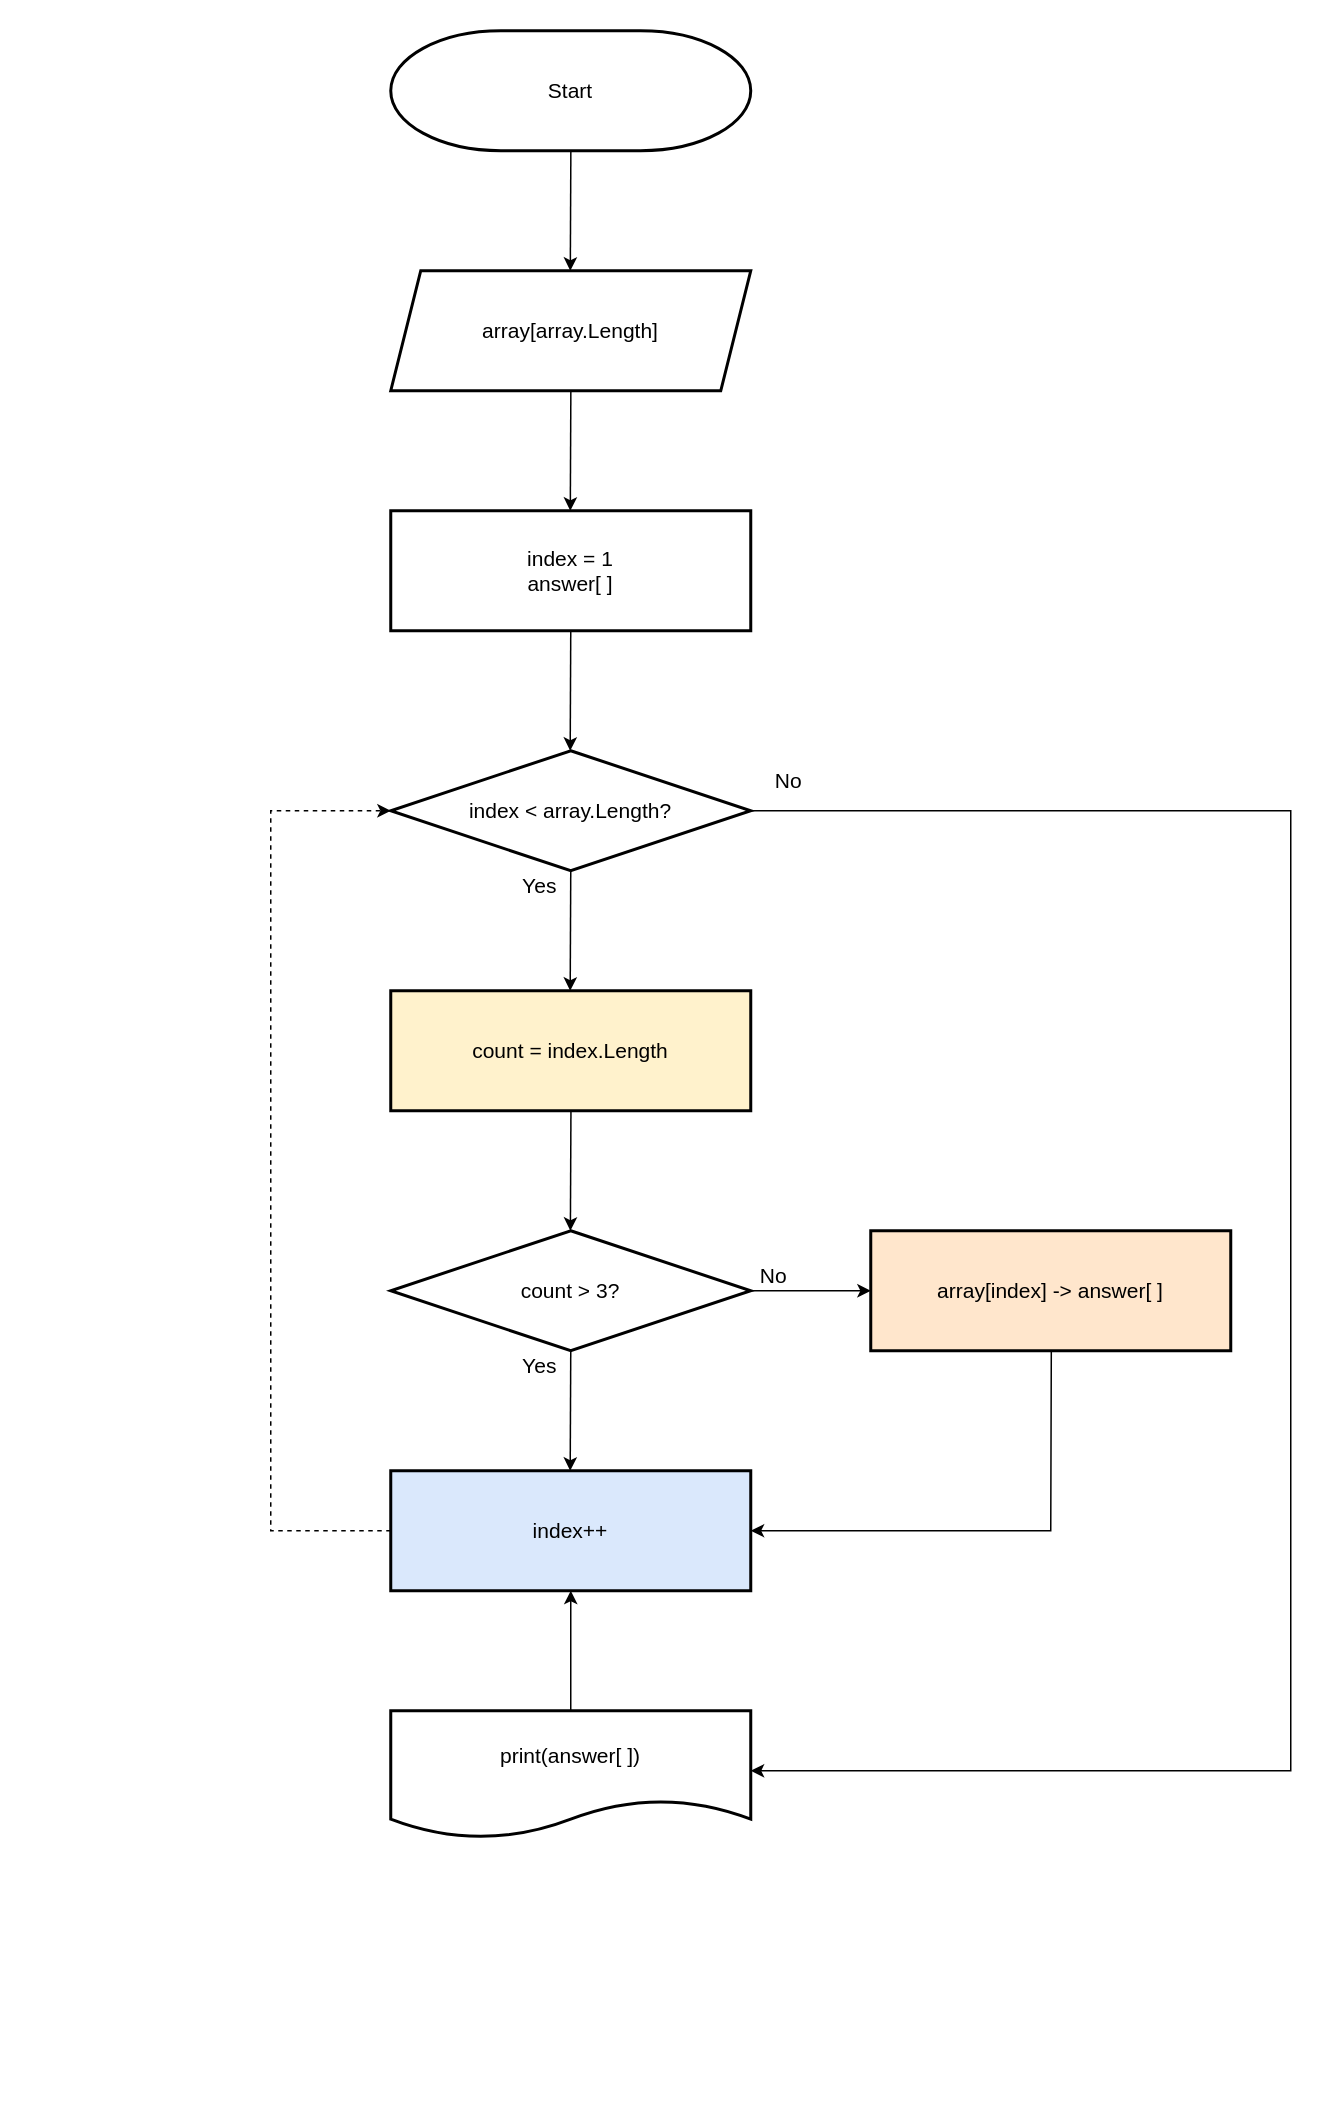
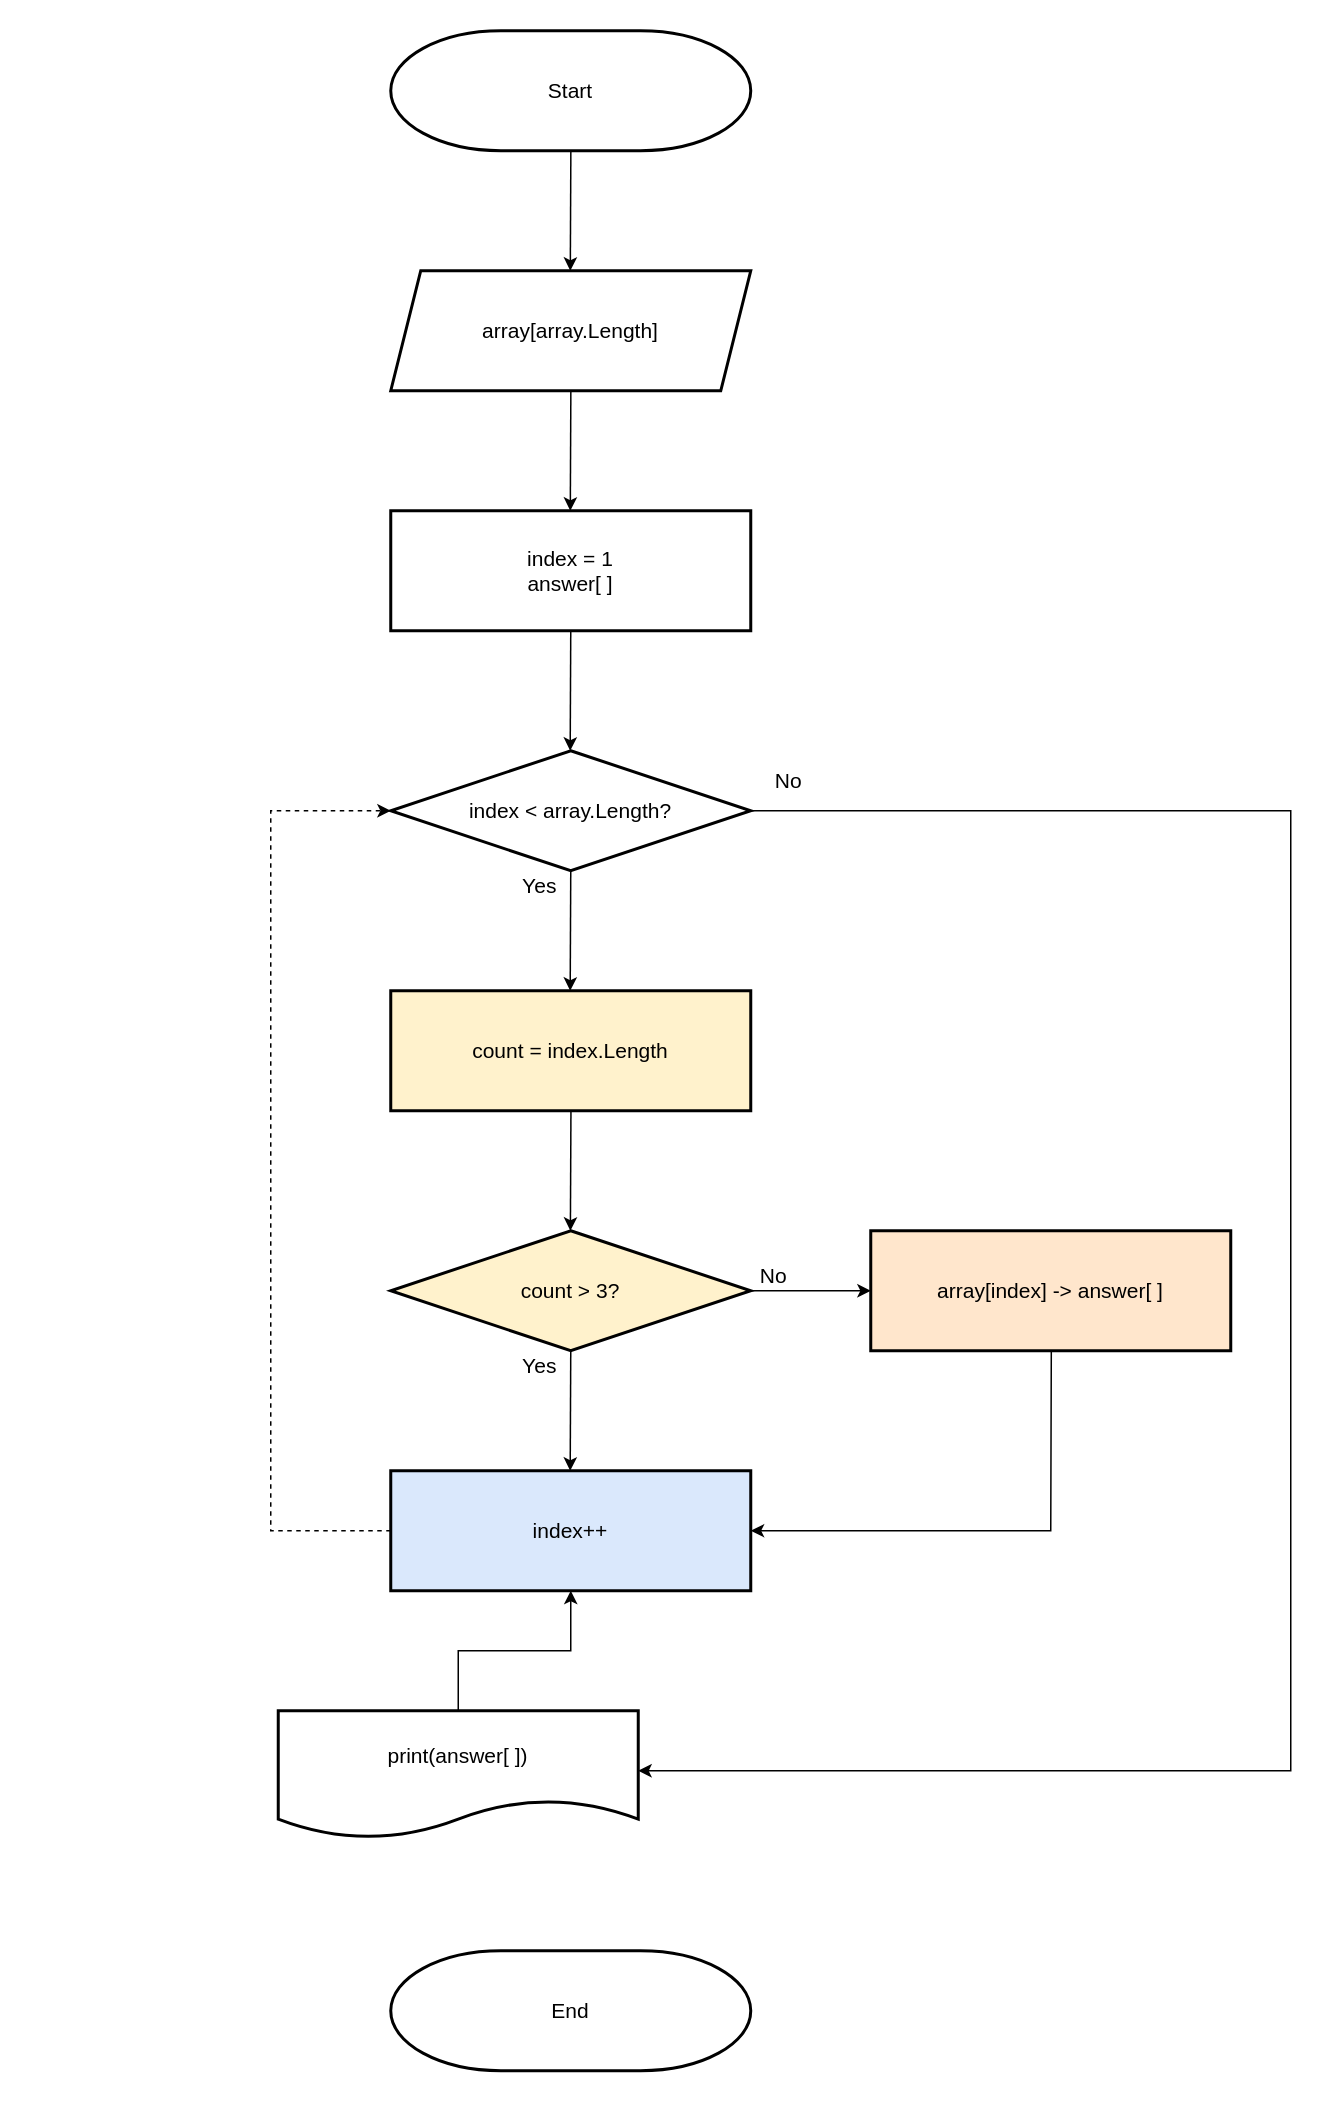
node "count > 3?": fillcolor #ffffff -> #fff2cc
node "print(answer[ ])": moved (571, 1775) -> (458, 1775)
node "End": added
